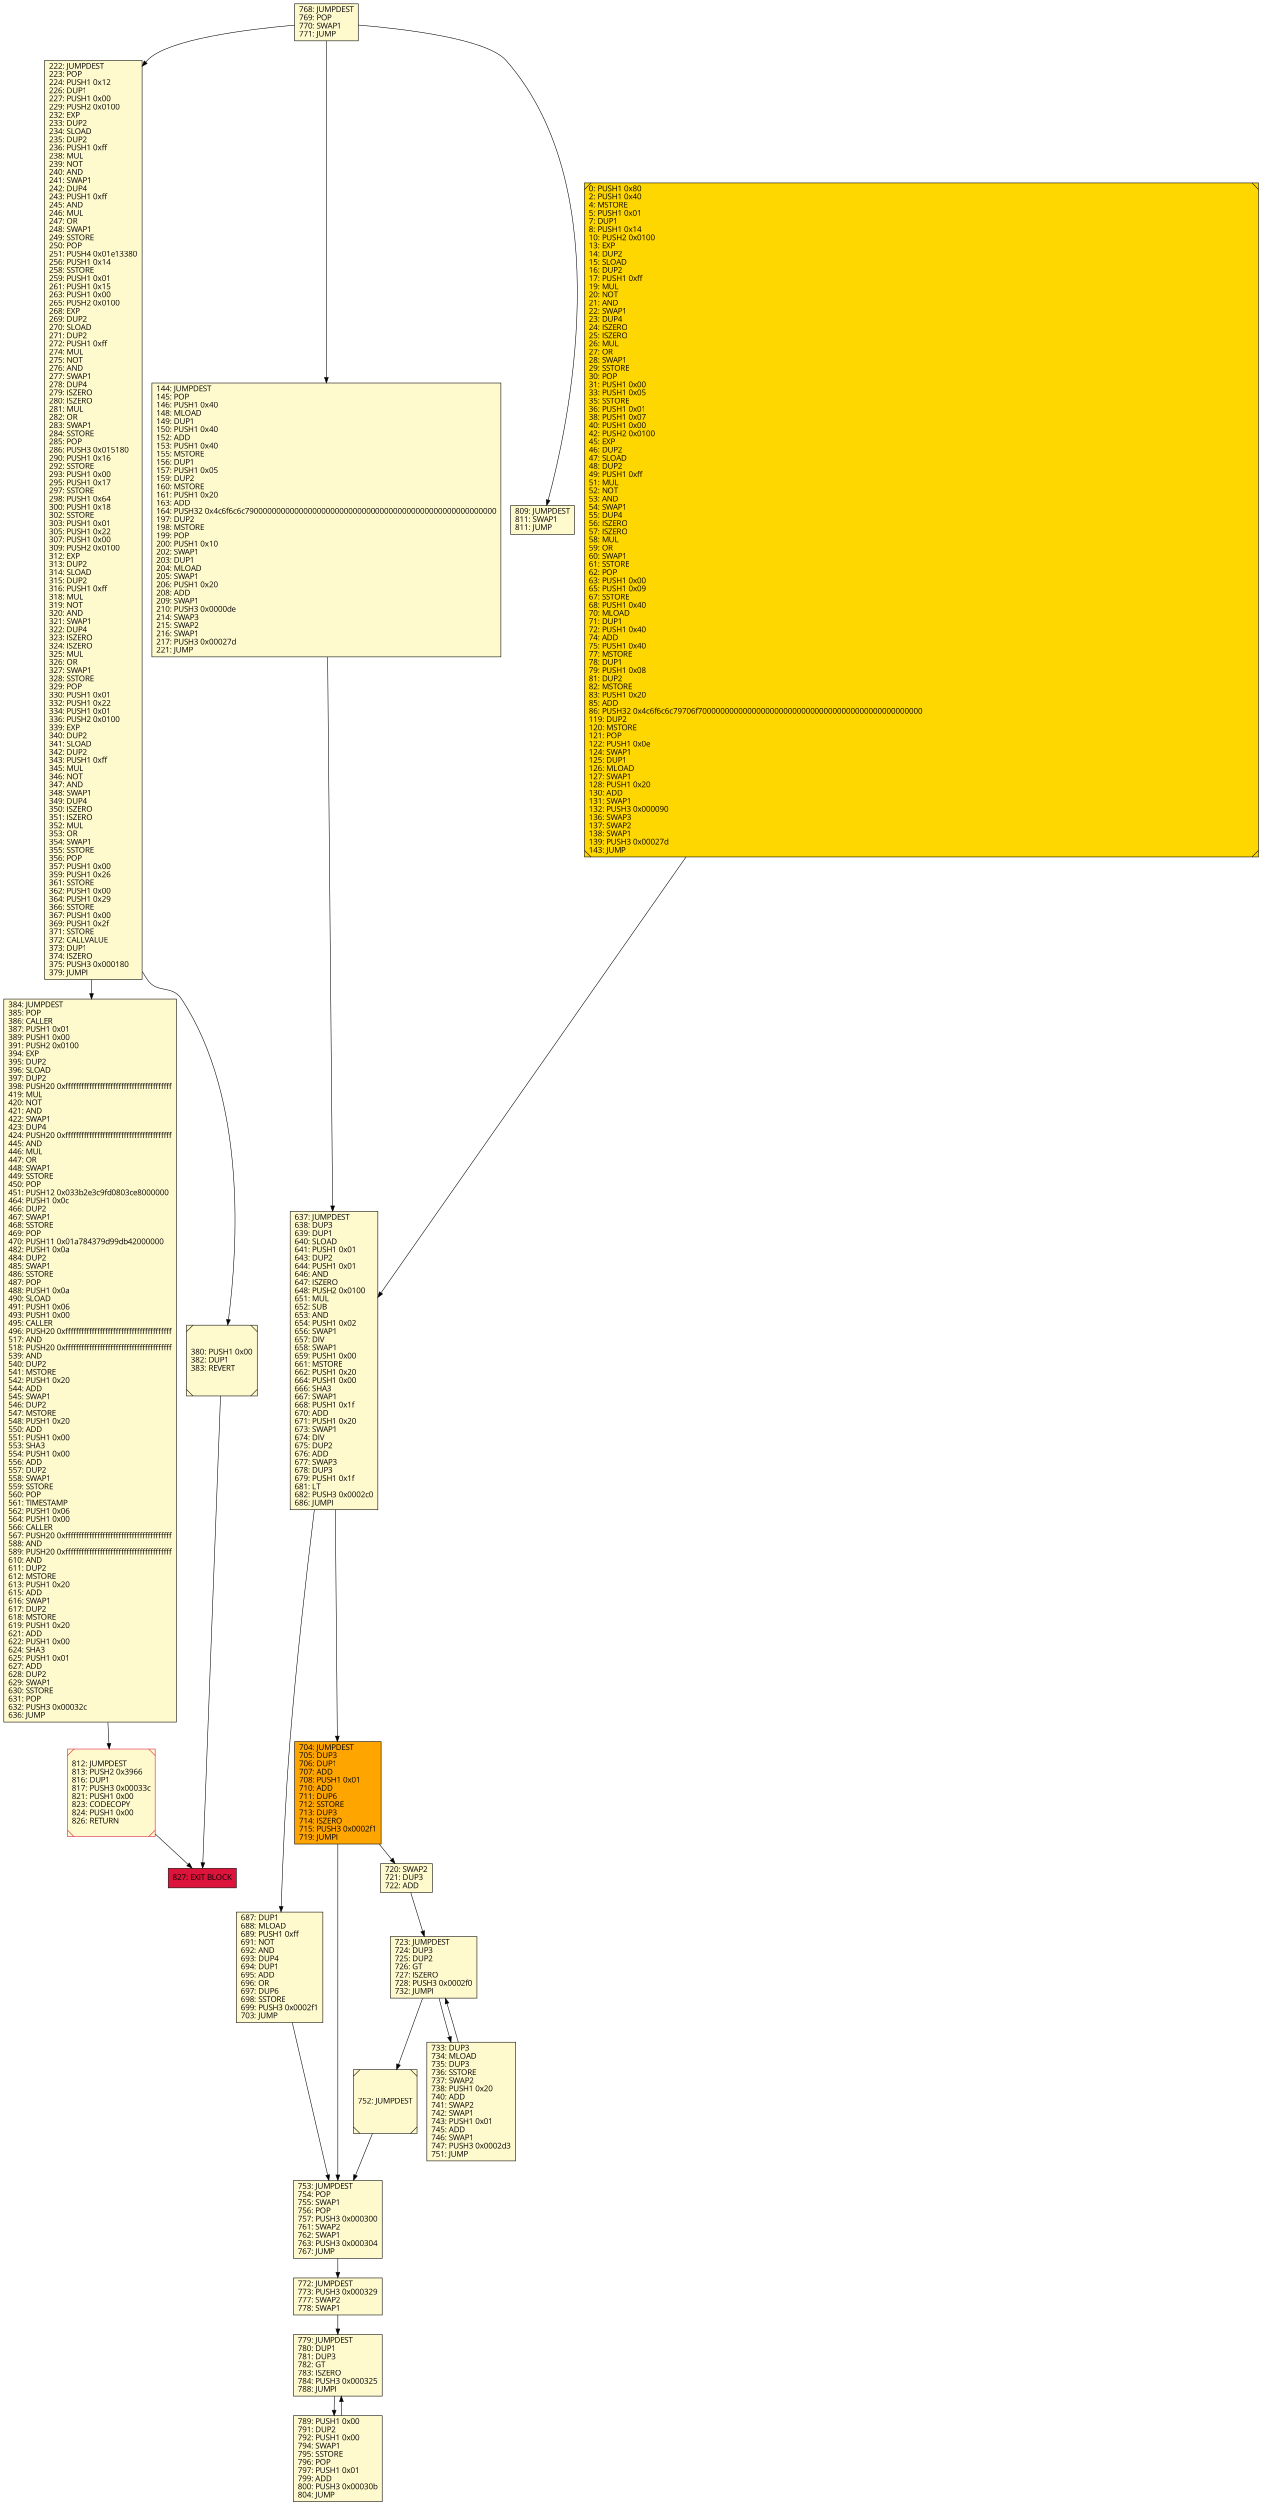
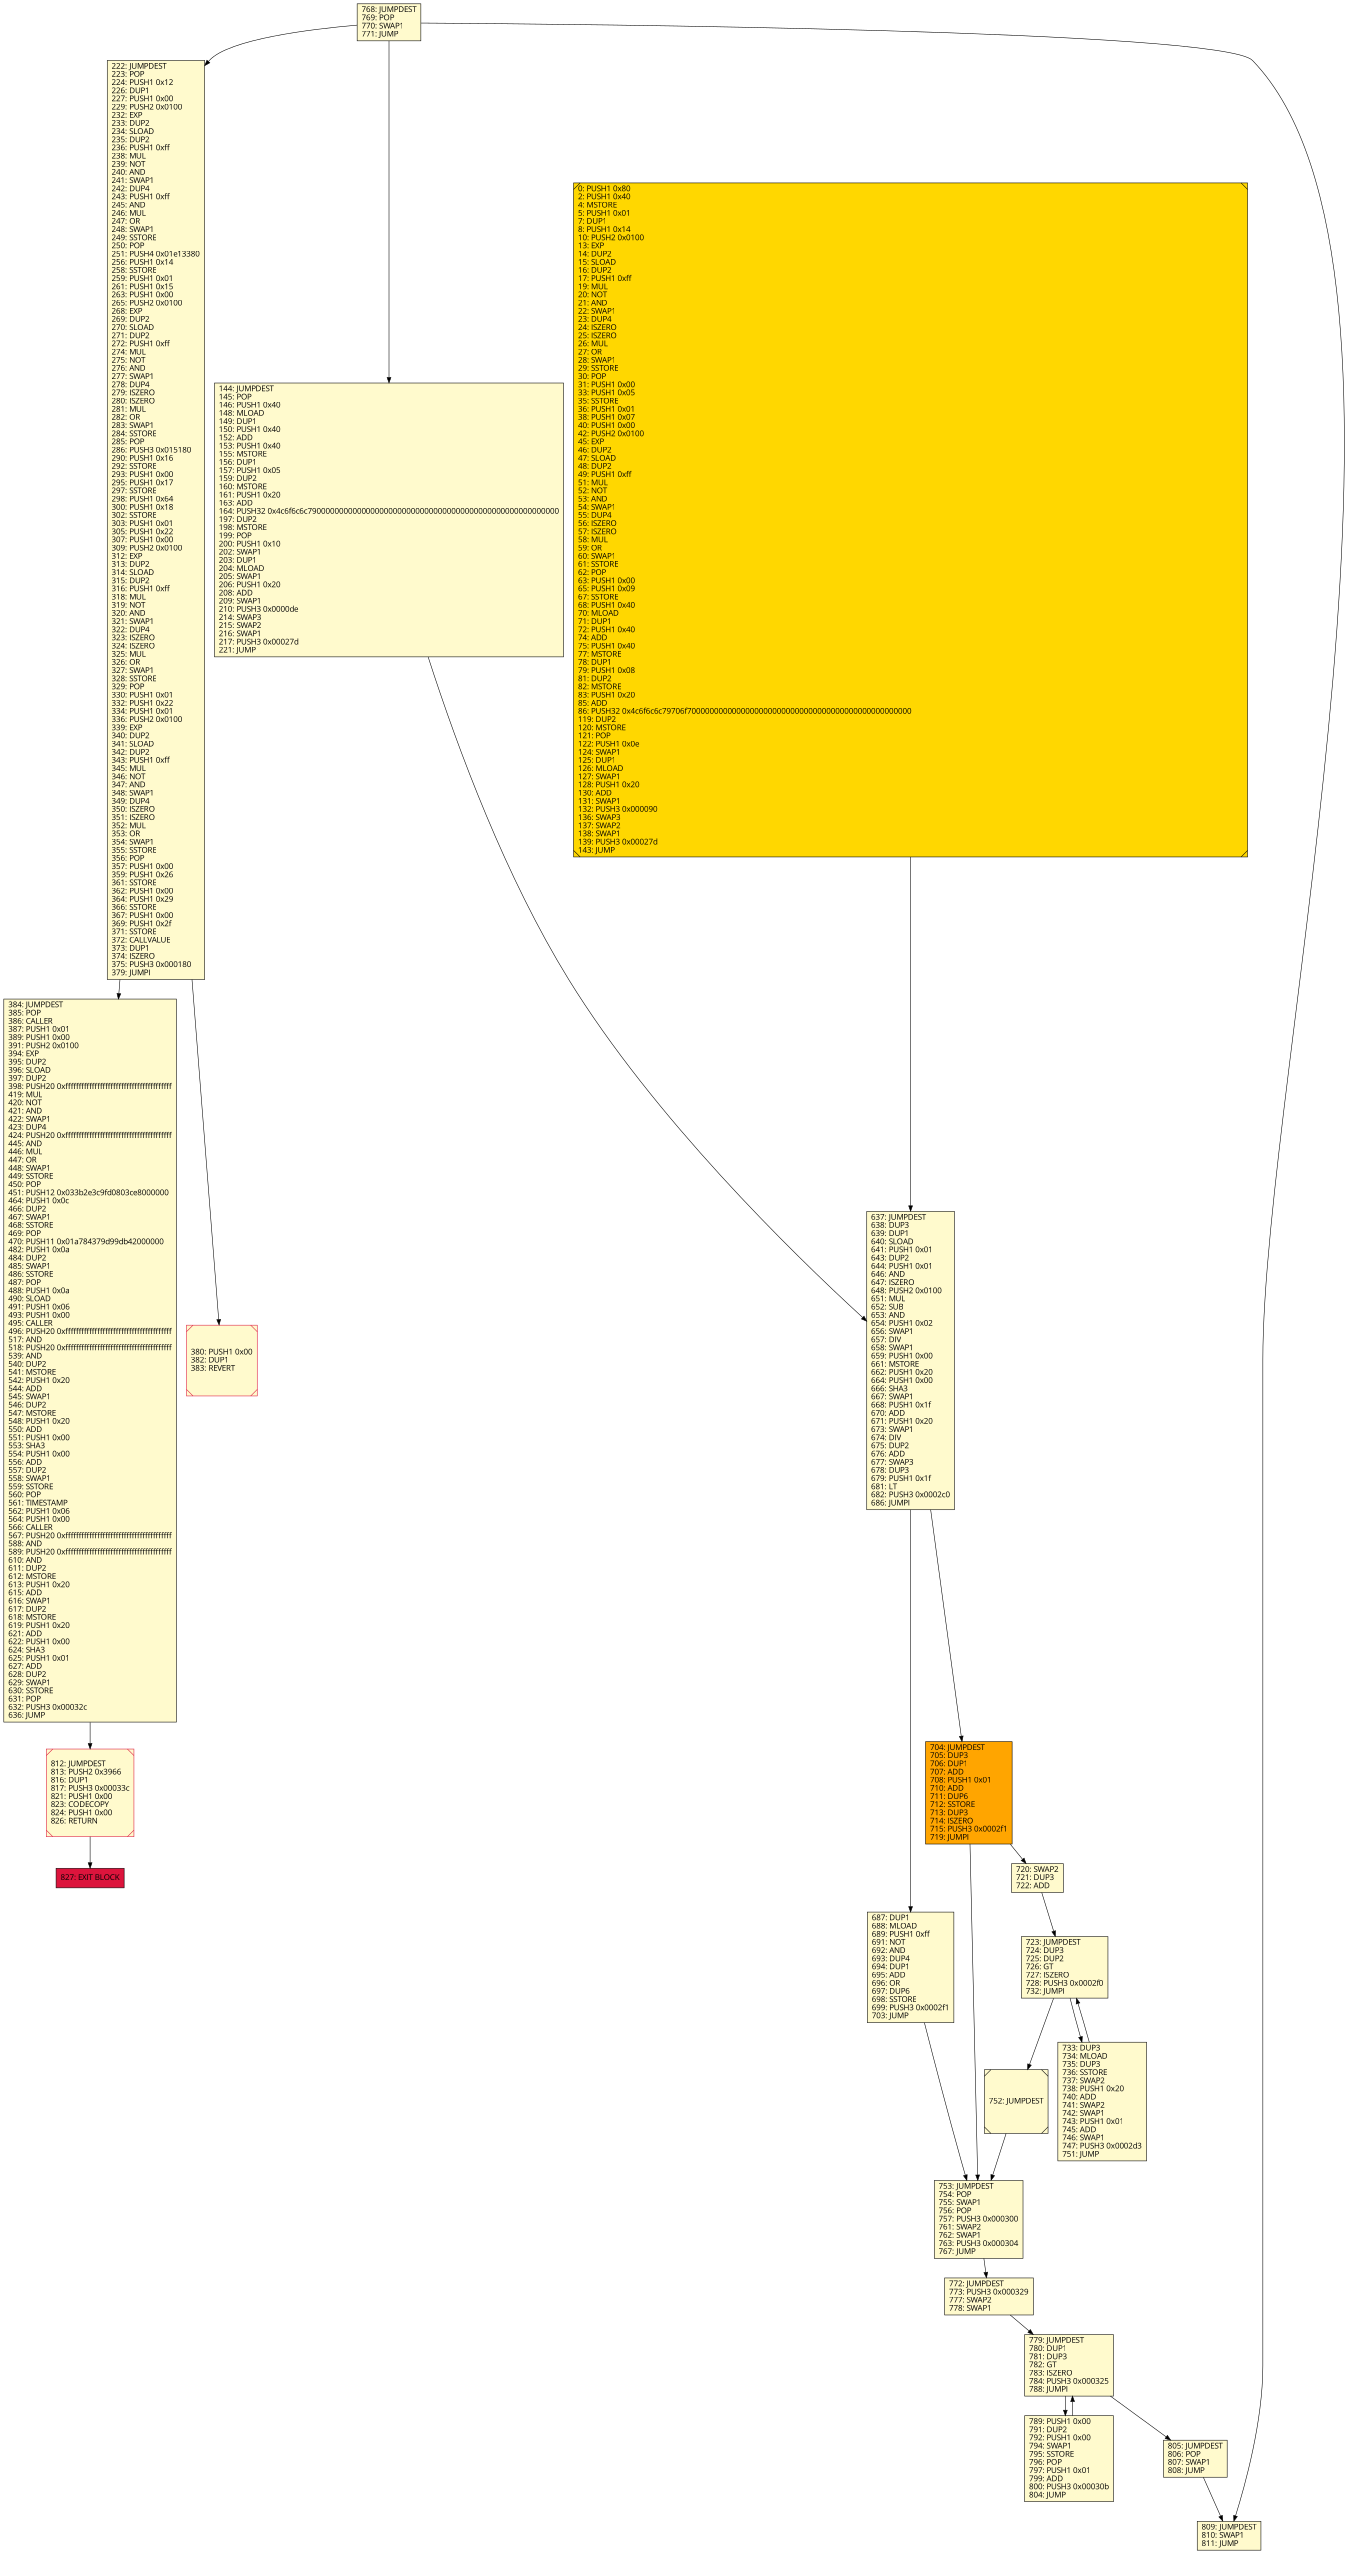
node "809: JUMPDEST 811: SWAP1 811: JUMP": label "809: JUMPDEST 811: SWAP1 811: JUMP" -> "809: JUMPDEST 810: SWAP1 811: JUMP"
node "380: PUSH1 0x00 382: DUP1 383: REVERT": color black -> crimson
edge "380: PUSH1 0x00 382: DUP1 383: REVERT" -> "827: EXIT BLOCK": removed
node "805: JUMPDEST 806: POP 807: SWAP1 808: JUMP": added
